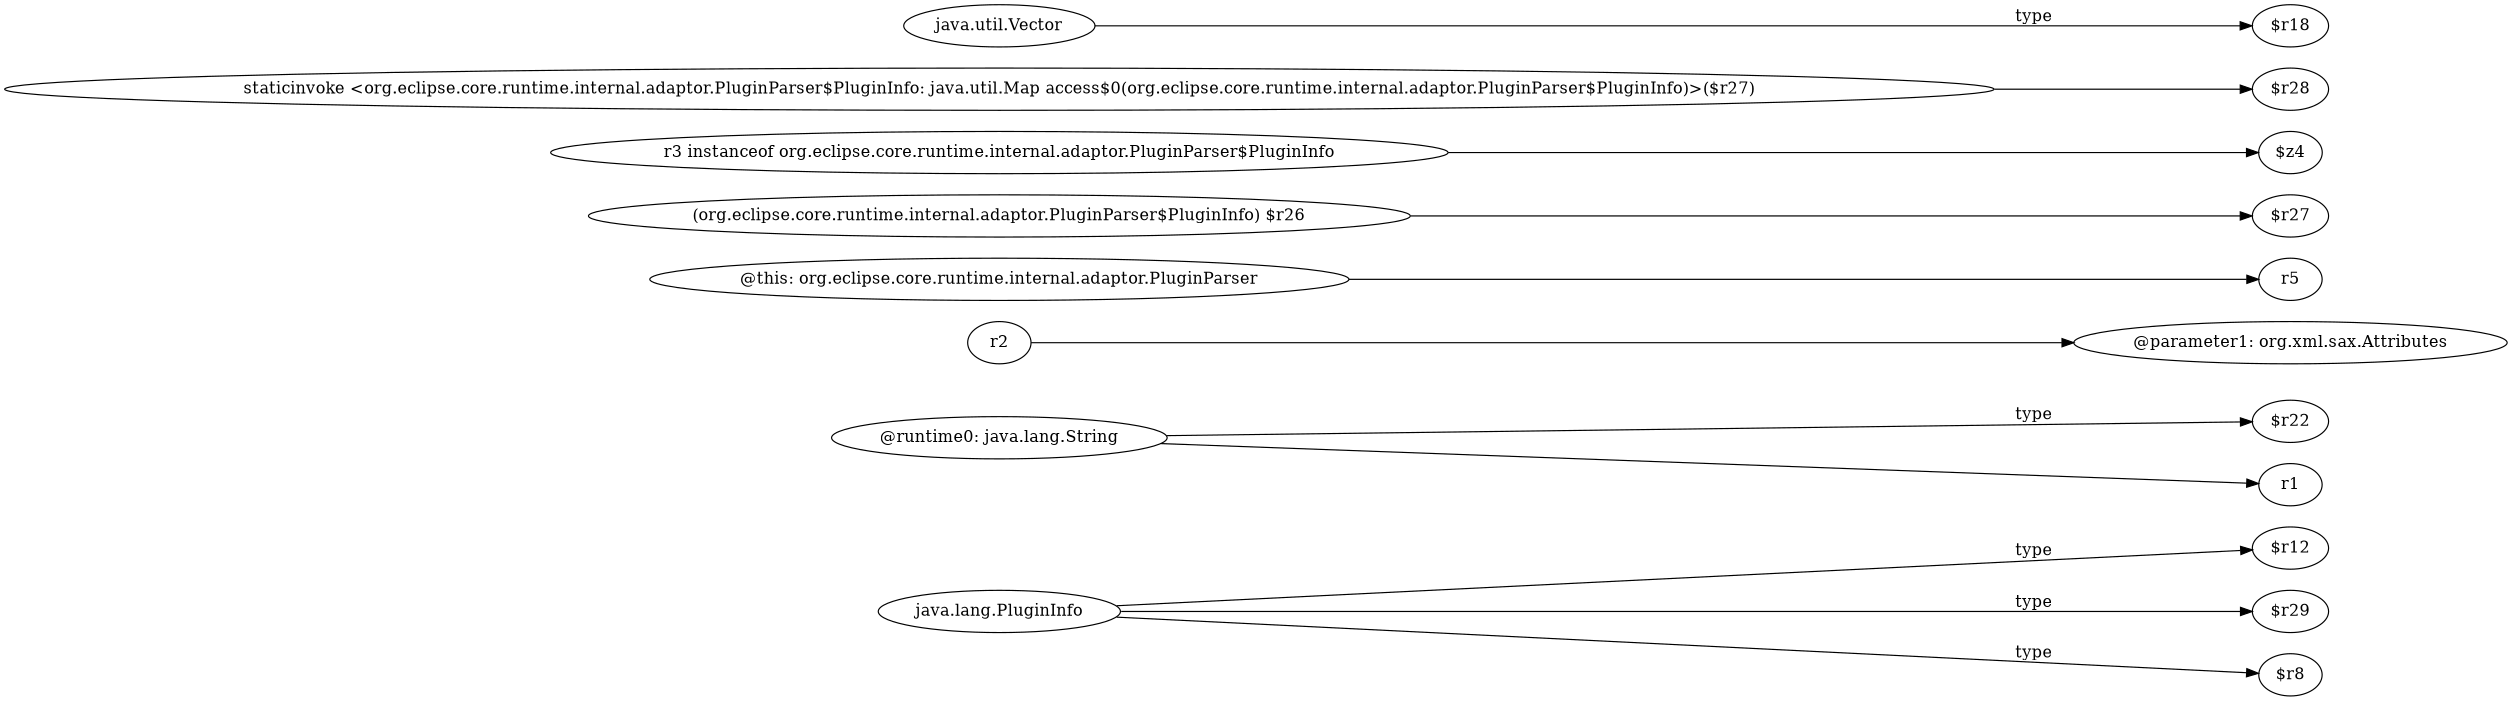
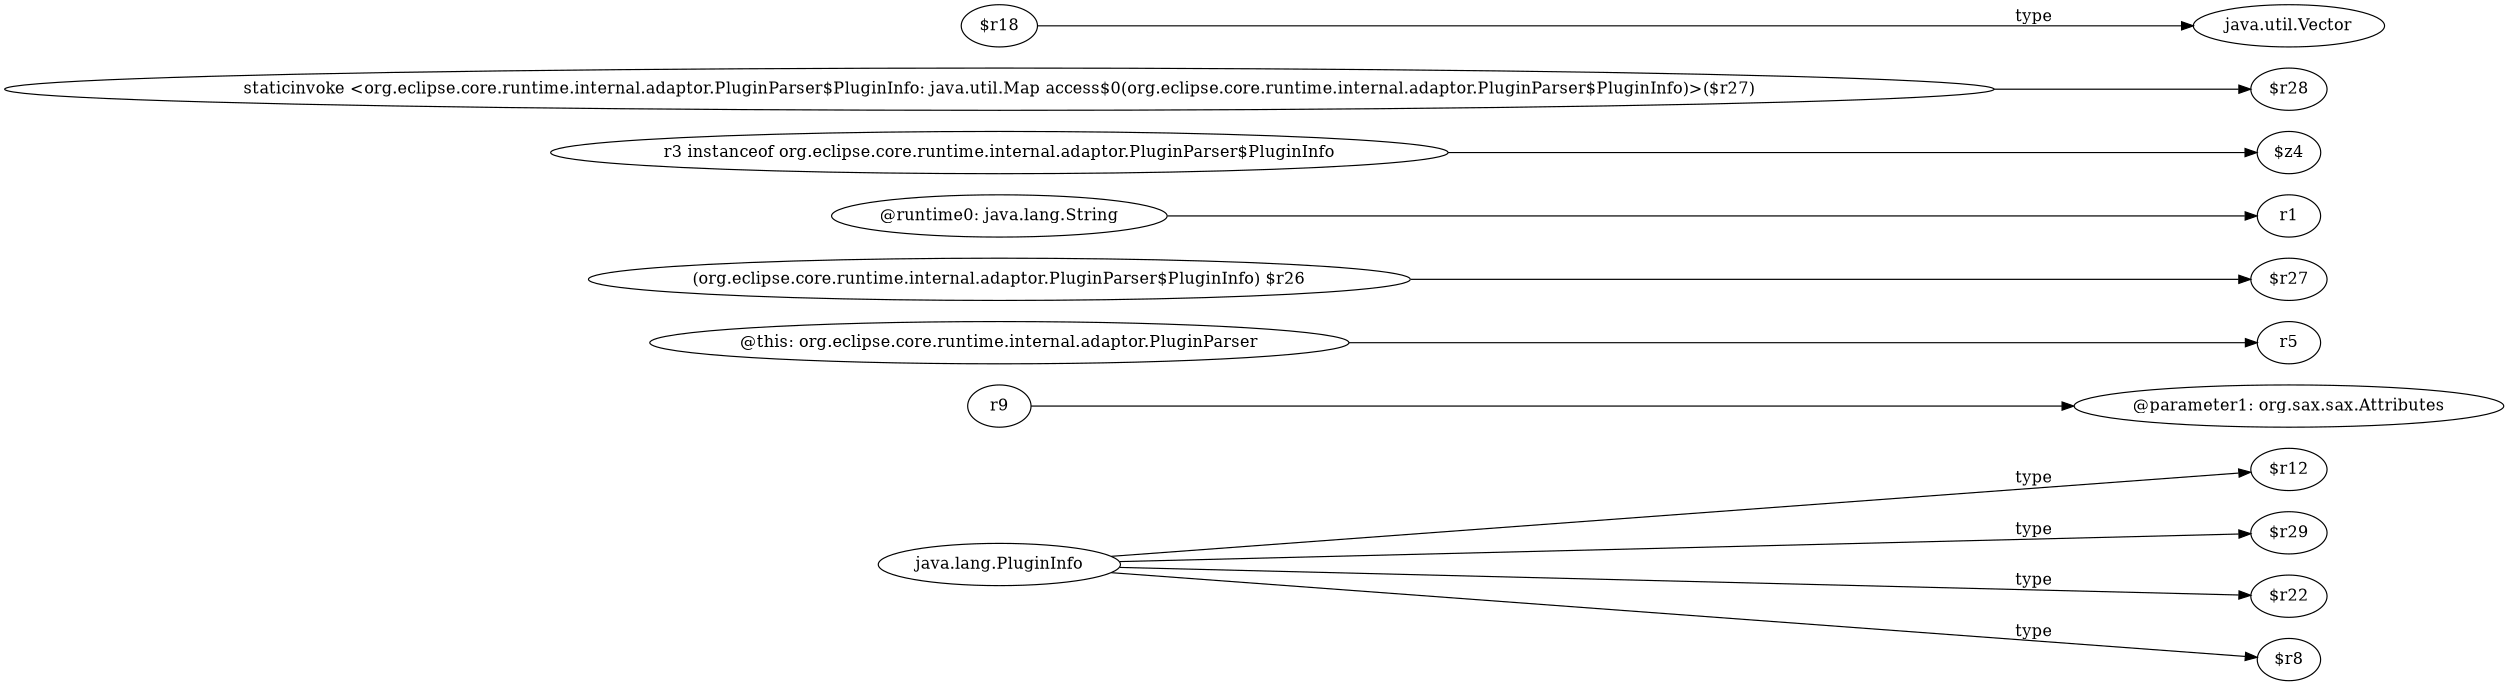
edge "java.util.Vector" -> "$r18": reversed
node "r2": label "r2" -> "r9"
node "@parameter1: org.xml.sax.Attributes": label "@parameter1: org.xml.sax.Attributes" -> "@parameter1: org.sax.sax.Attributes"
edge "@runtime0: java.lang.String" -> "$r22": now "java.lang.PluginInfo" -> "$r22"
